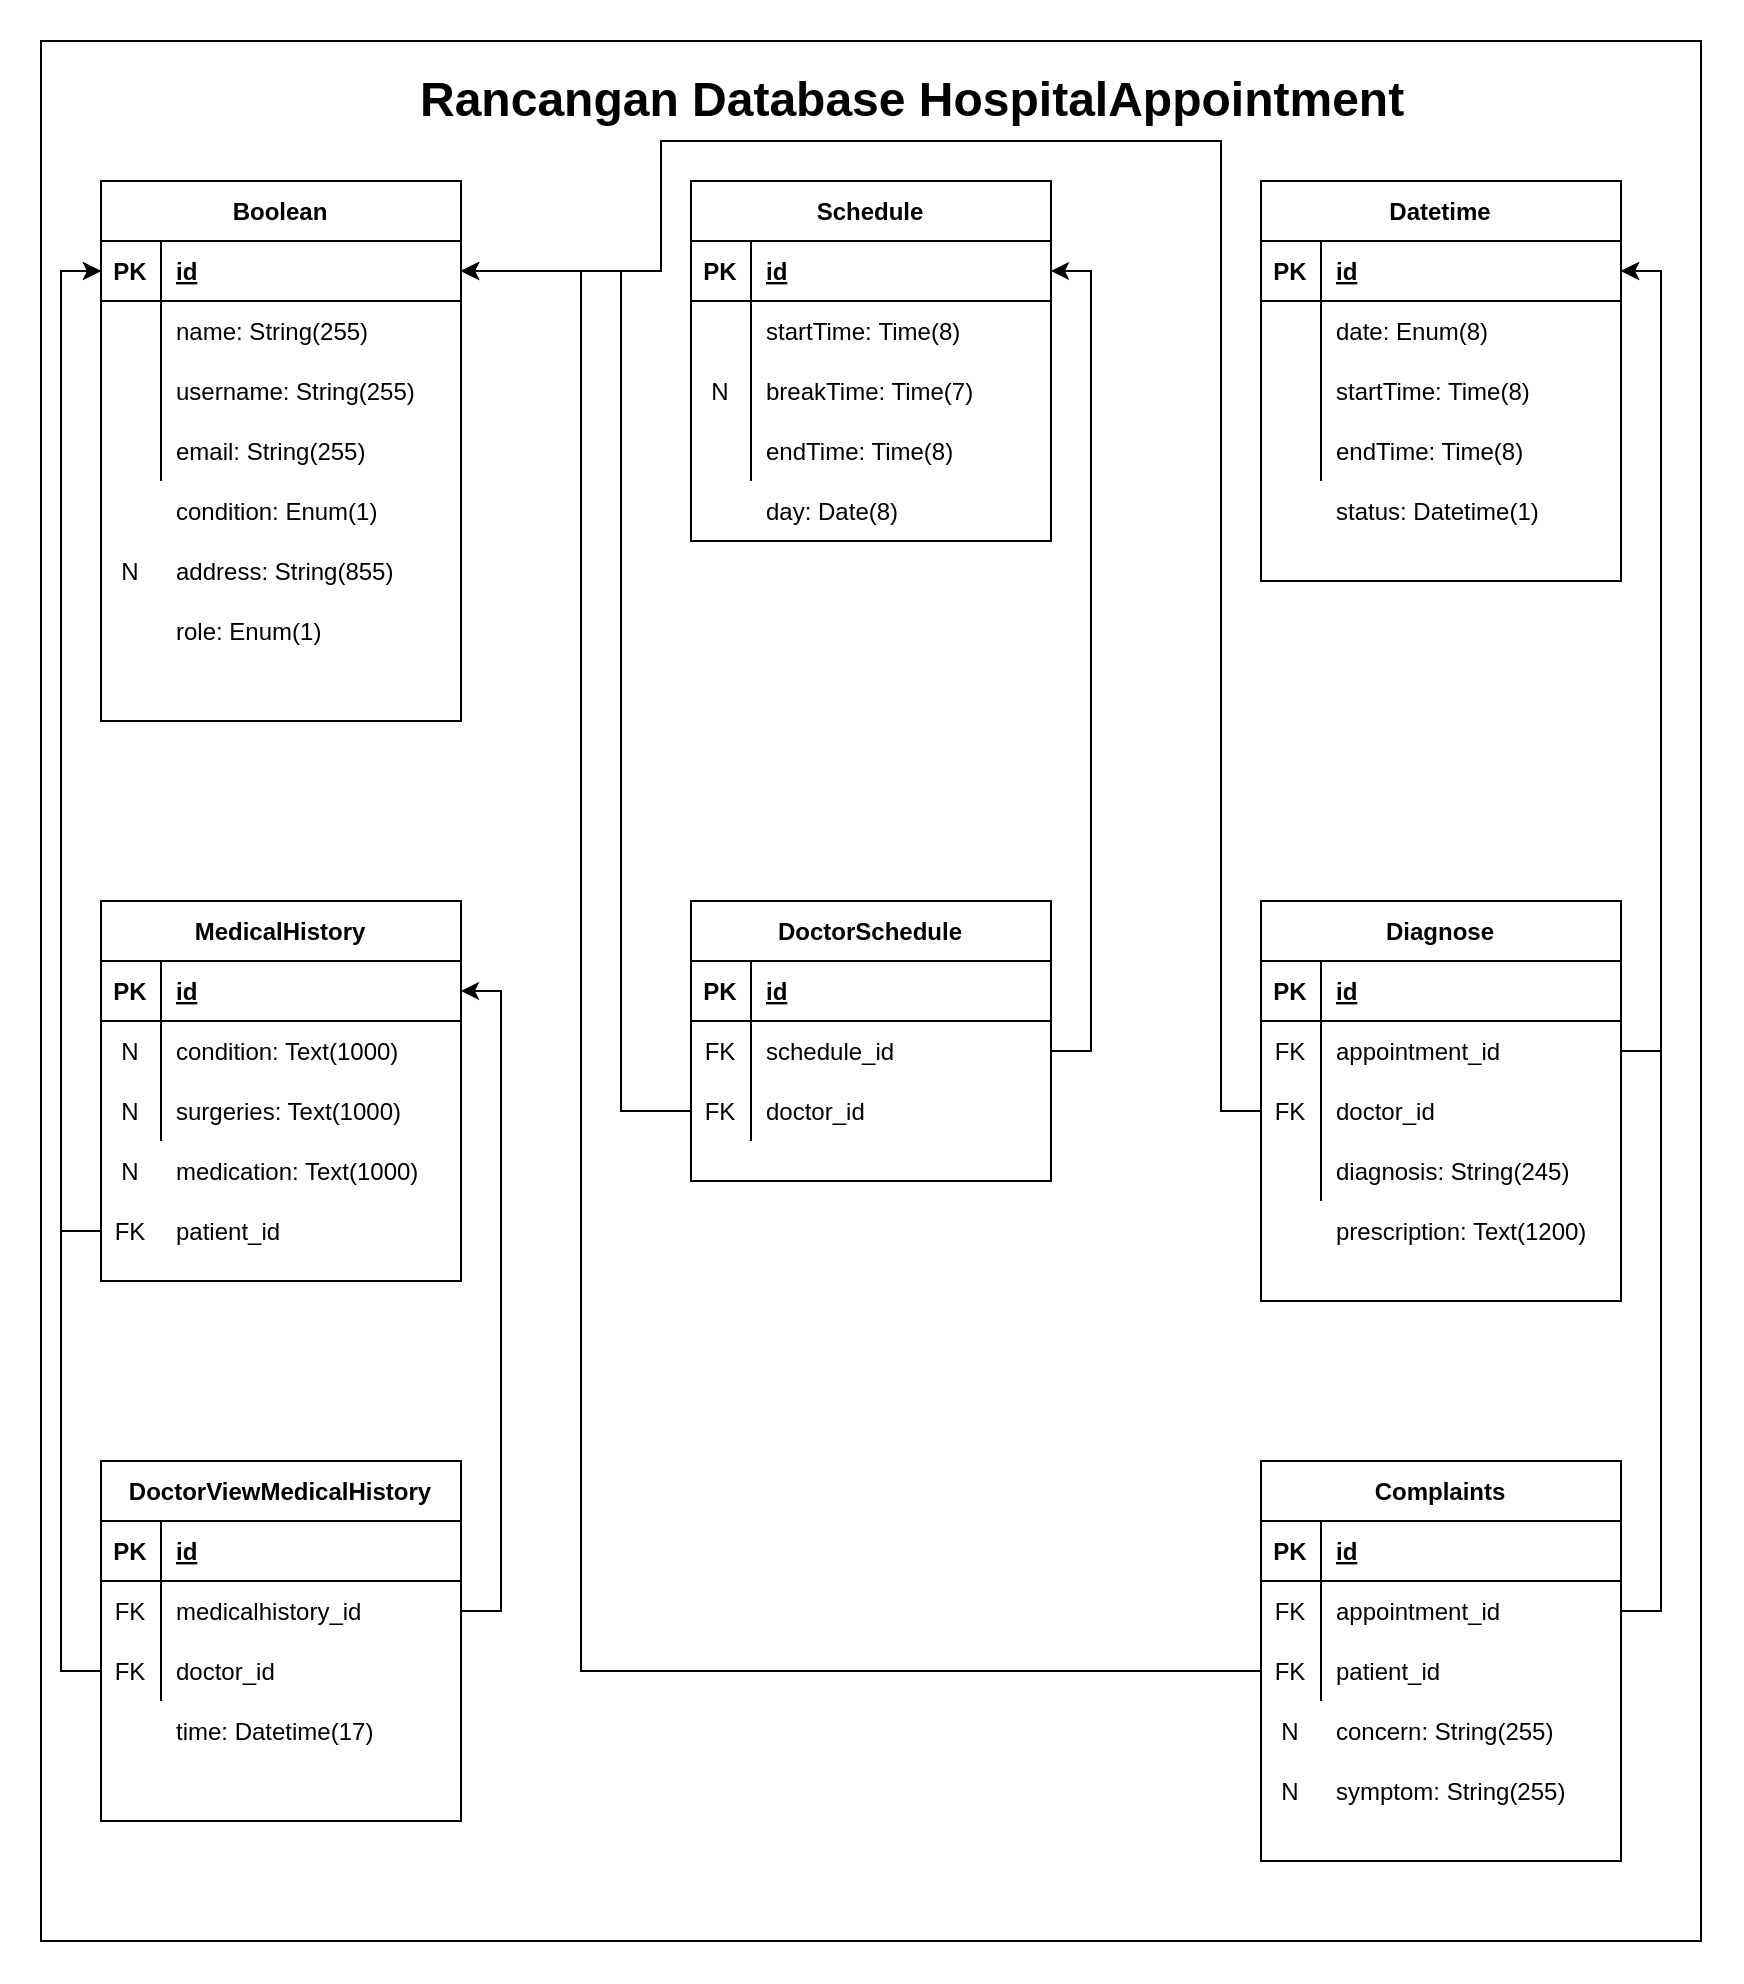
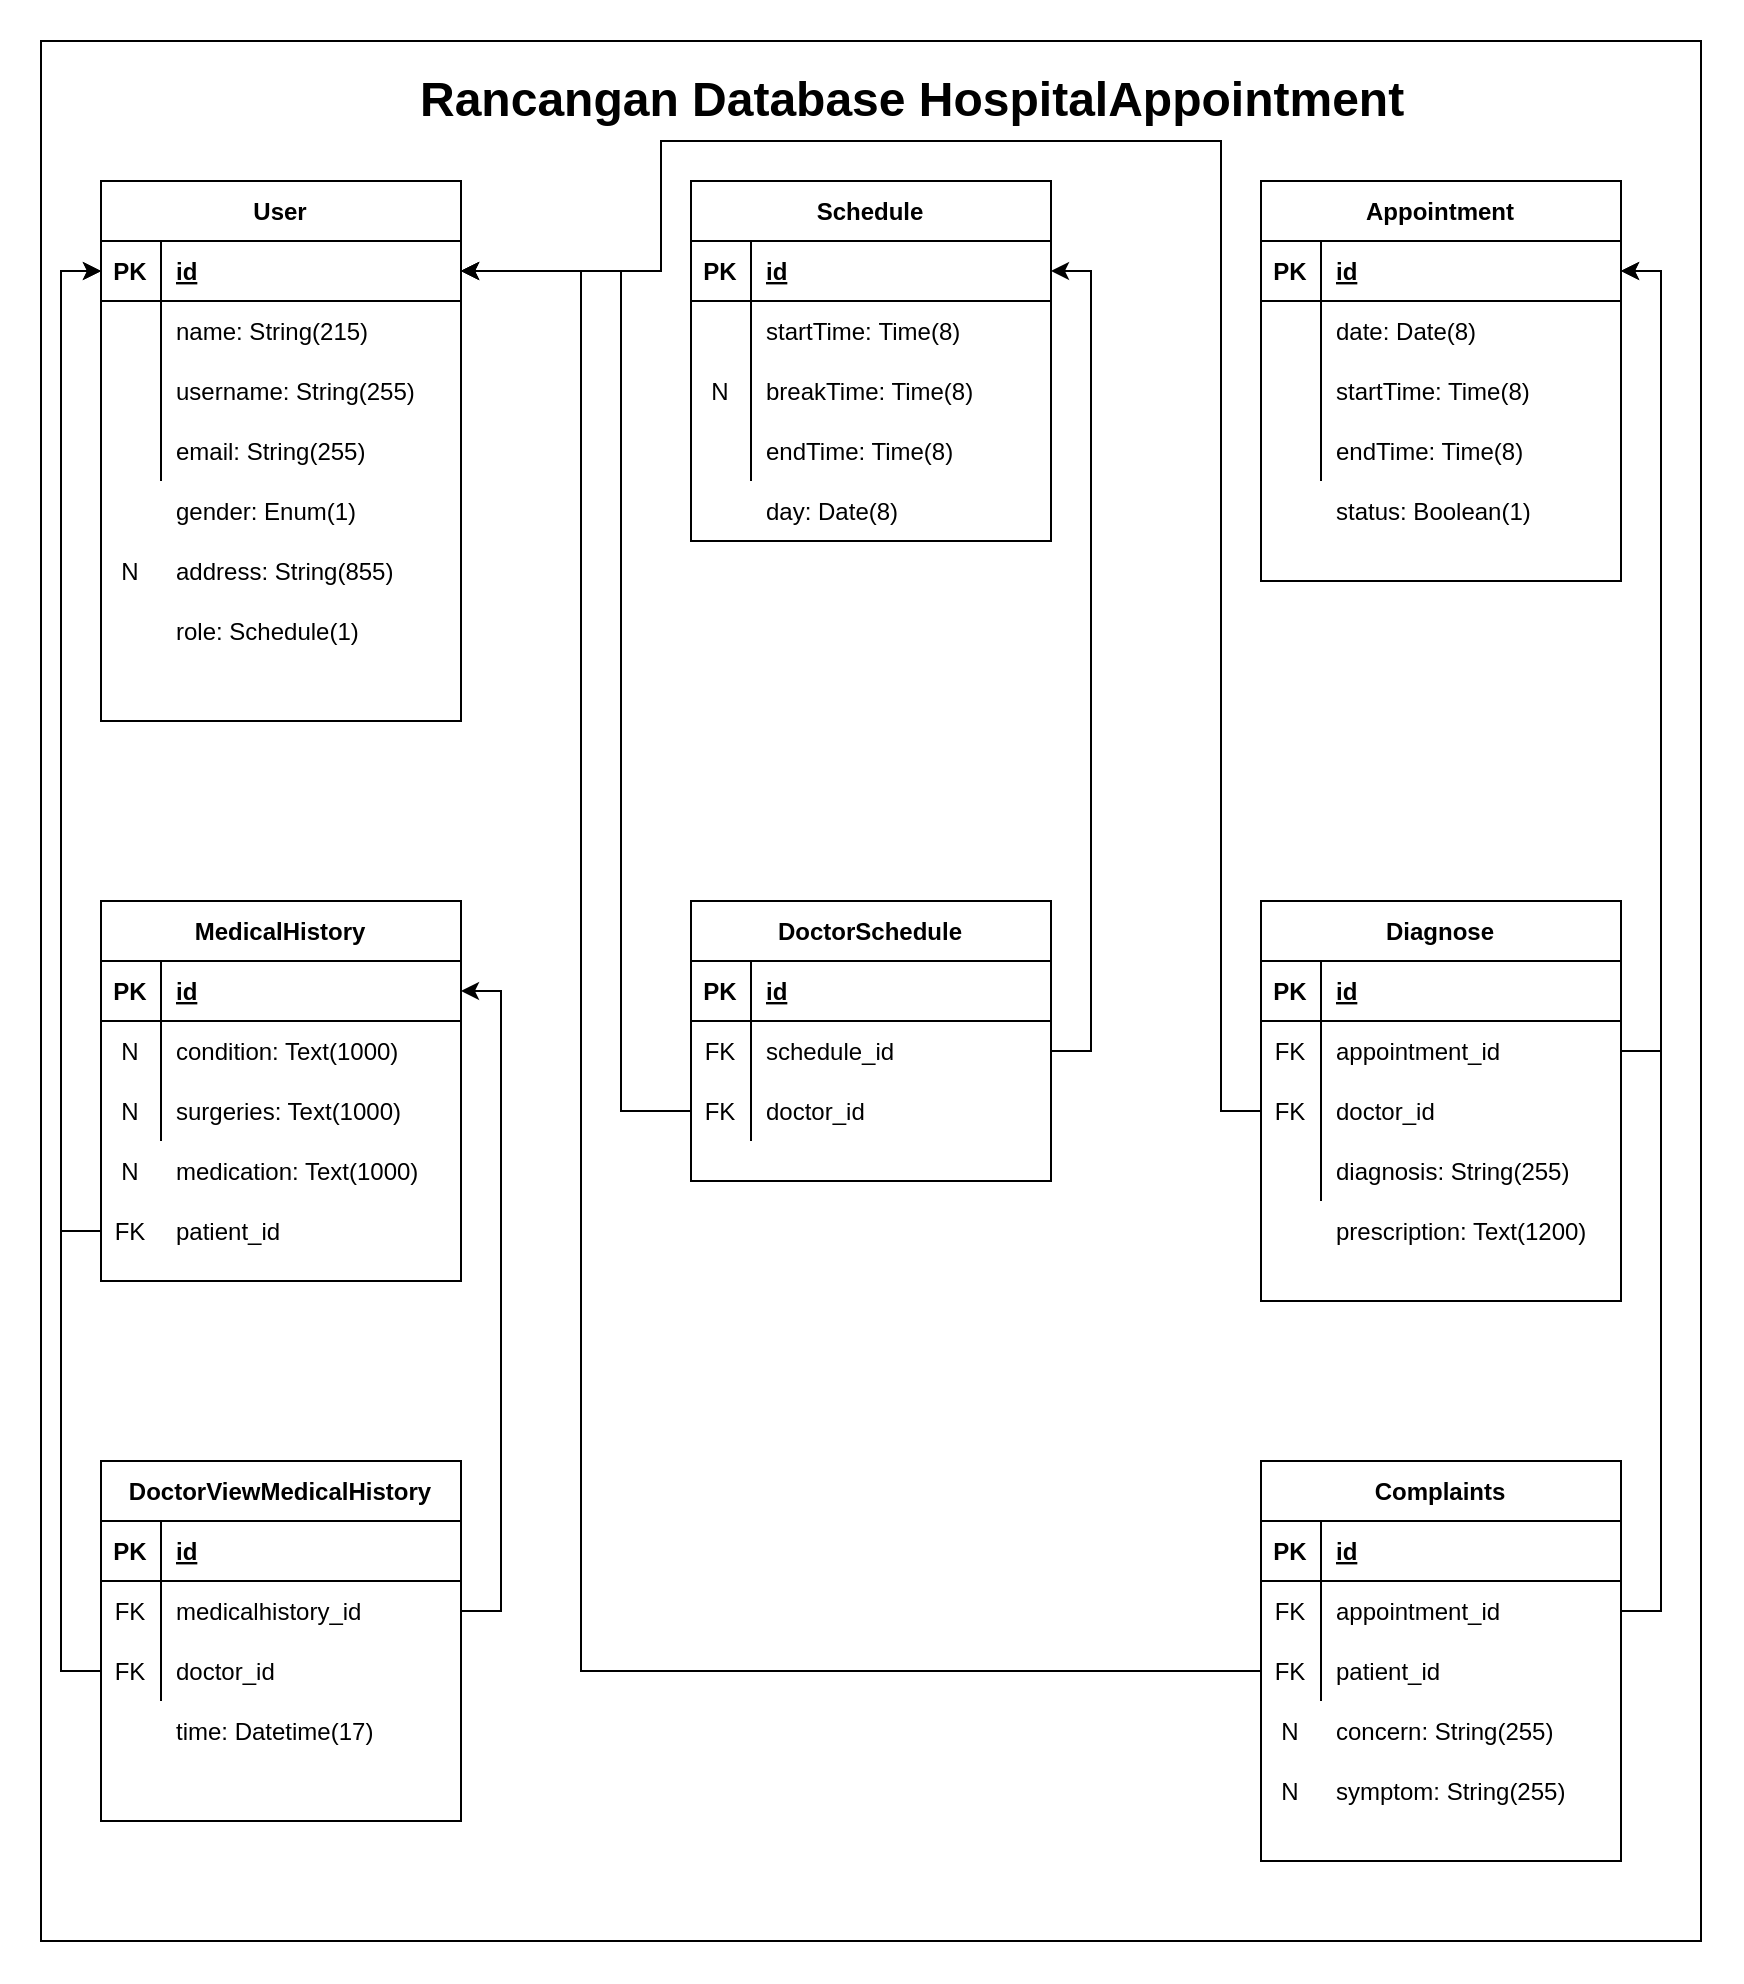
node "Boolean": label "Boolean" -> "User"
node "Datetime": label "Datetime" -> "Appointment"
node "name: String(255)": label "name: String(255)" -> "name: String(215)"
node "date: Enum(8)": label "date: Enum(8)" -> "date: Date(8)"
node "breakTime: Time(7)": label "breakTime: Time(7)" -> "breakTime: Time(8)"
node "condition: Enum(1)": label "condition: Enum(1)" -> "gender: Enum(1)"
node "status: Datetime(1)": label "status: Datetime(1)" -> "status: Boolean(1)"
node "role: Enum(1)": label "role: Enum(1)" -> "role: Schedule(1)"
node "diagnosis: String(245)": label "diagnosis: String(245)" -> "diagnosis: String(255)"
